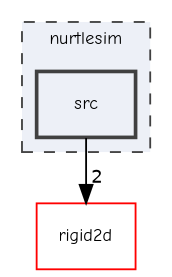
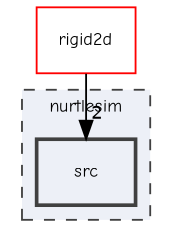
edge "src" -> "rigid2d": reversed
